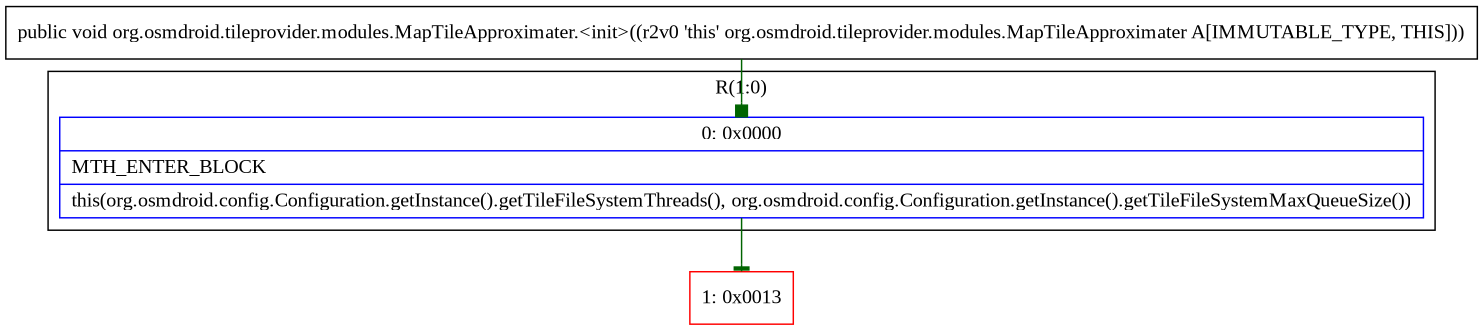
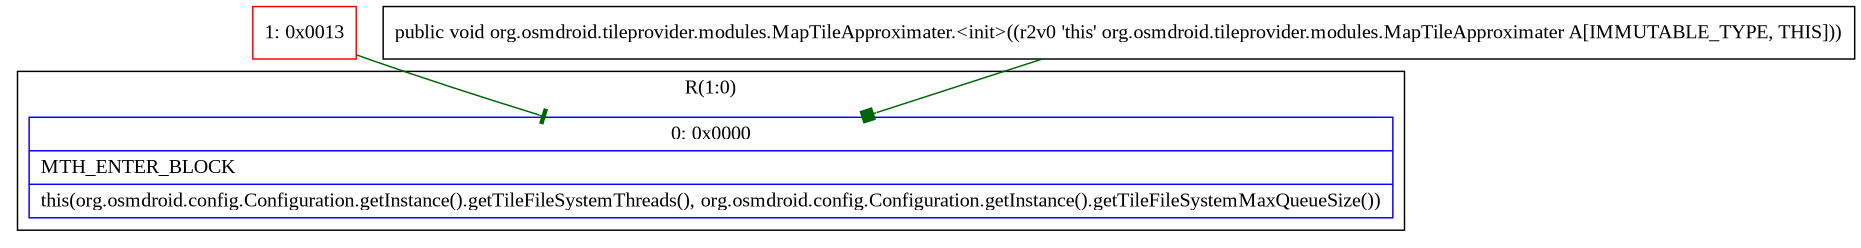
edge "0: 0x0000" -> "1: 0x0013": reversed
